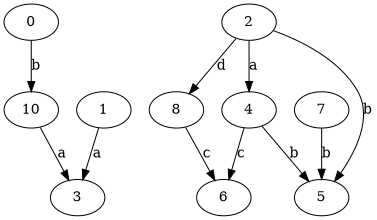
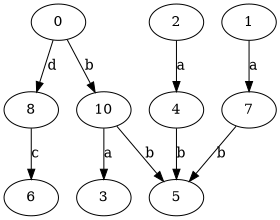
edge "2" -> "8": now "0" -> "8"
edge "2" -> "5": now "10" -> "5"
edge "1" -> "3": now "1" -> "7"
edge "4" -> "6": removed, label "c"
